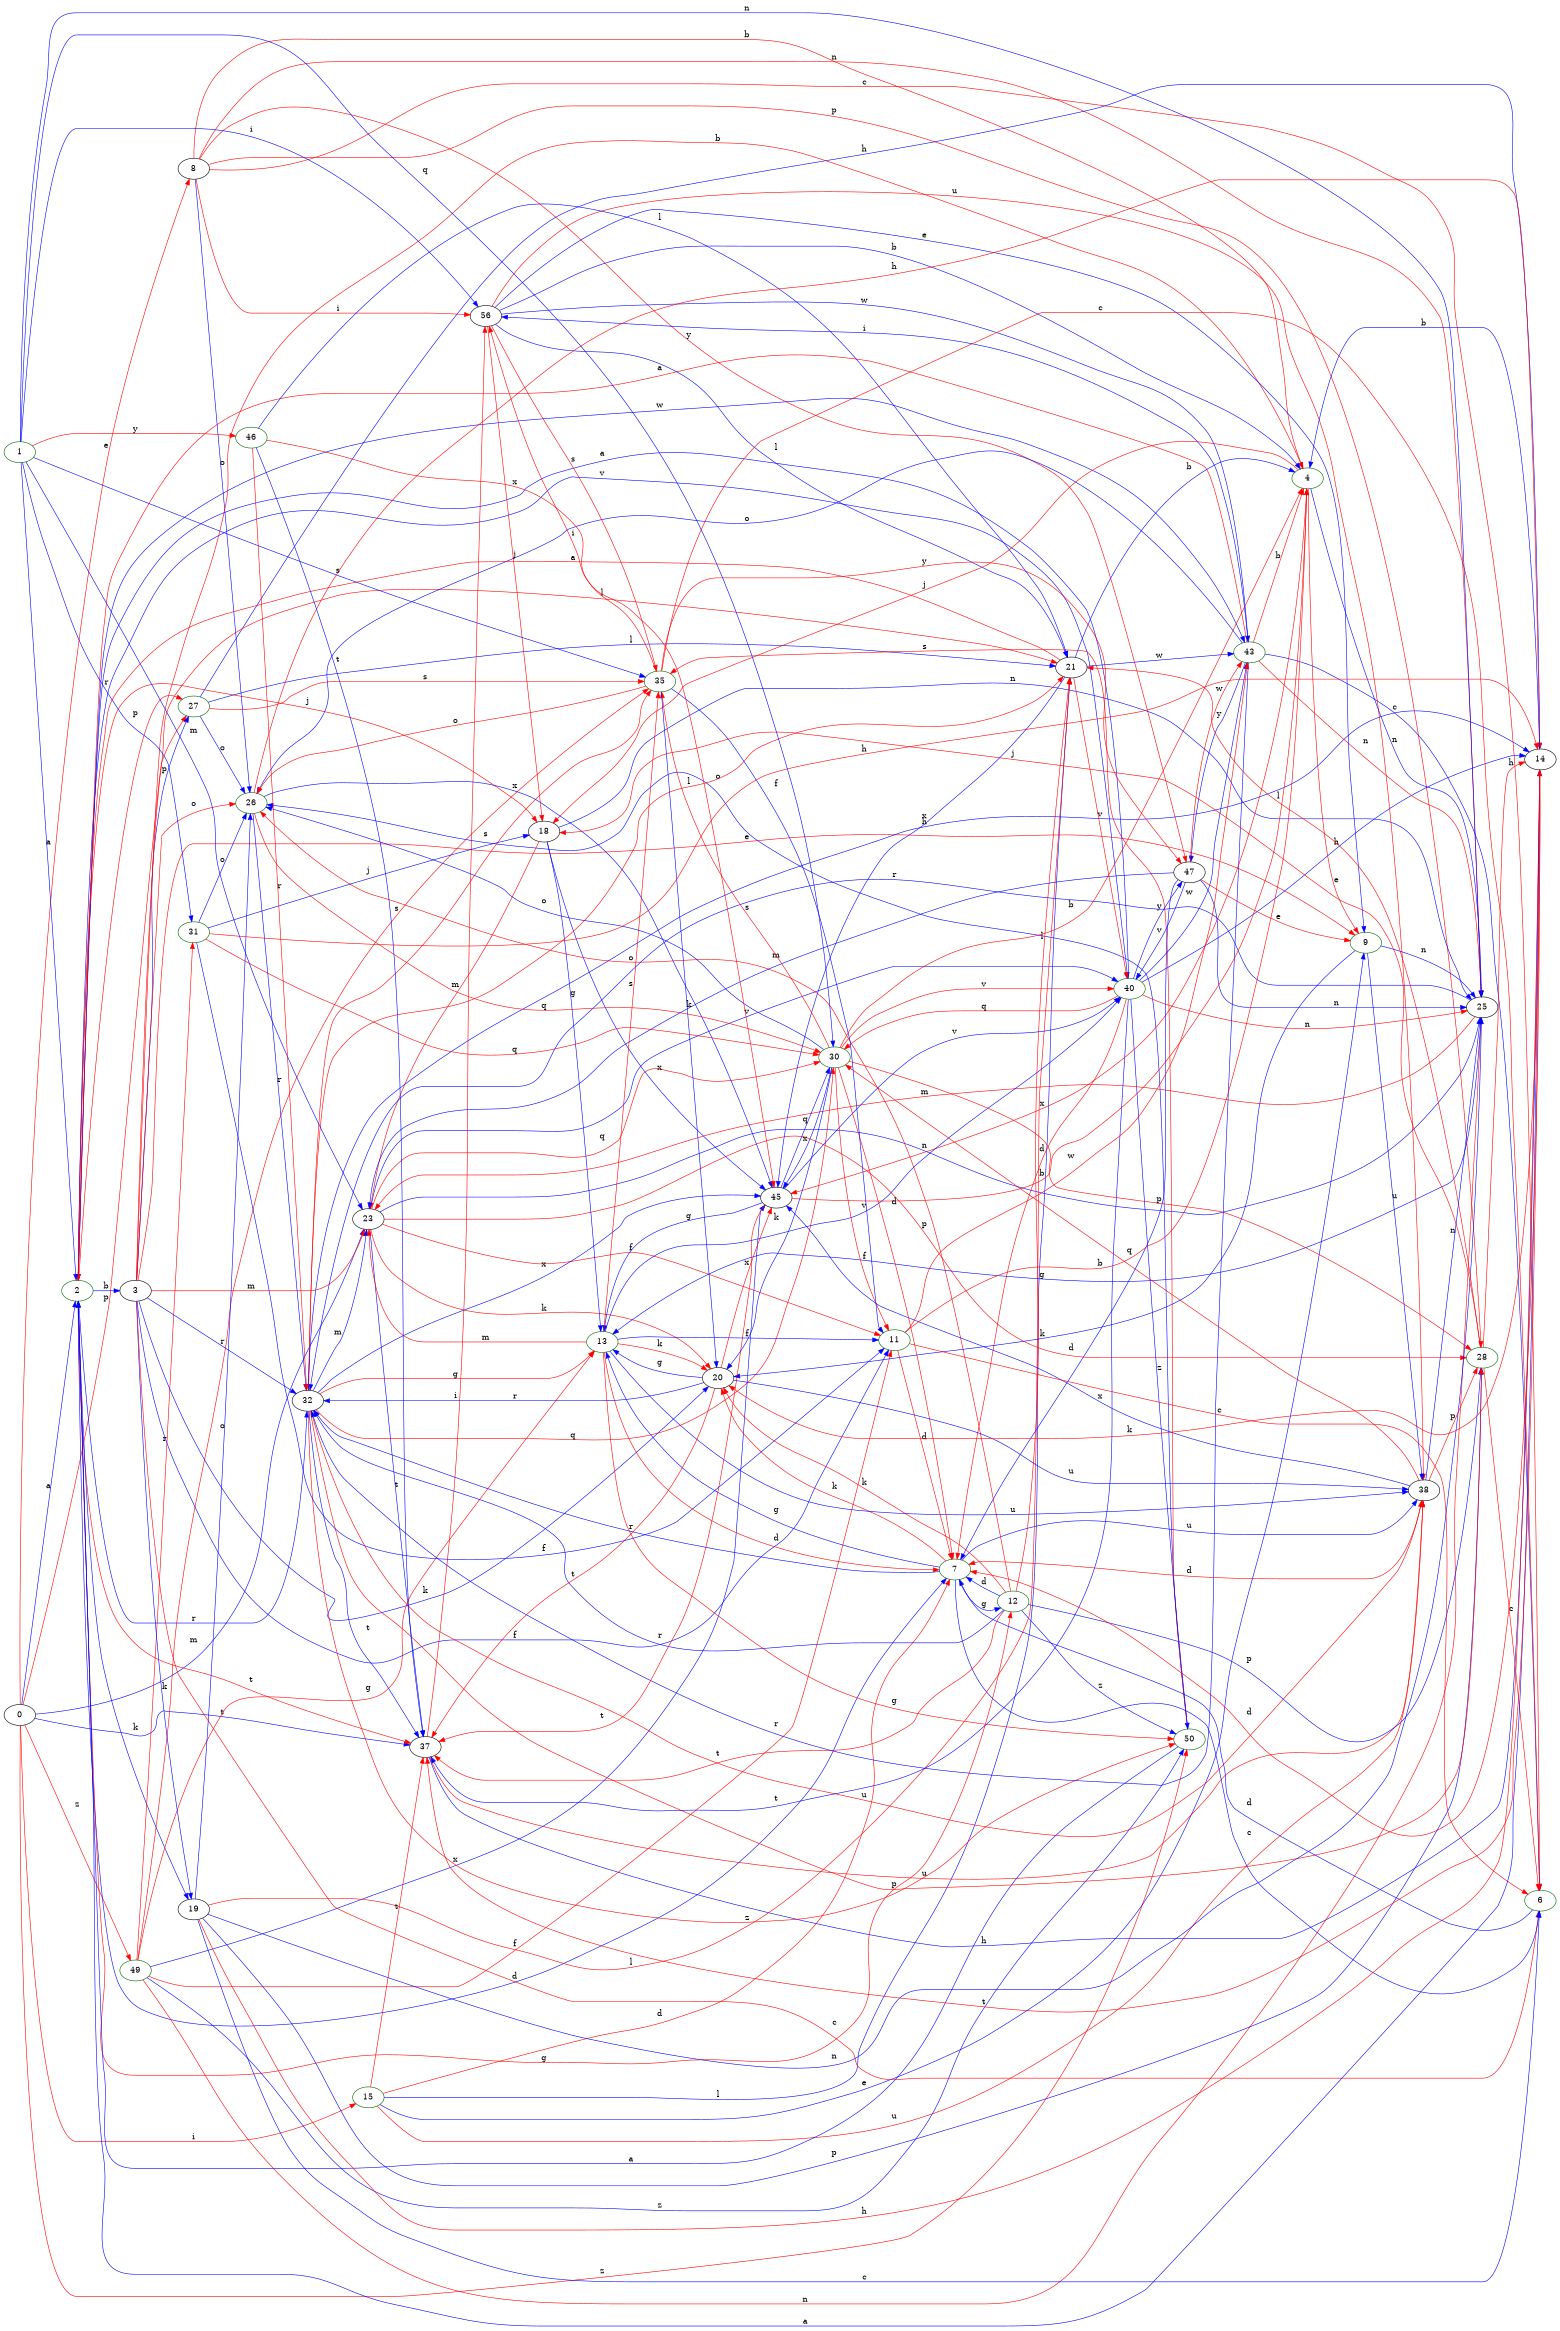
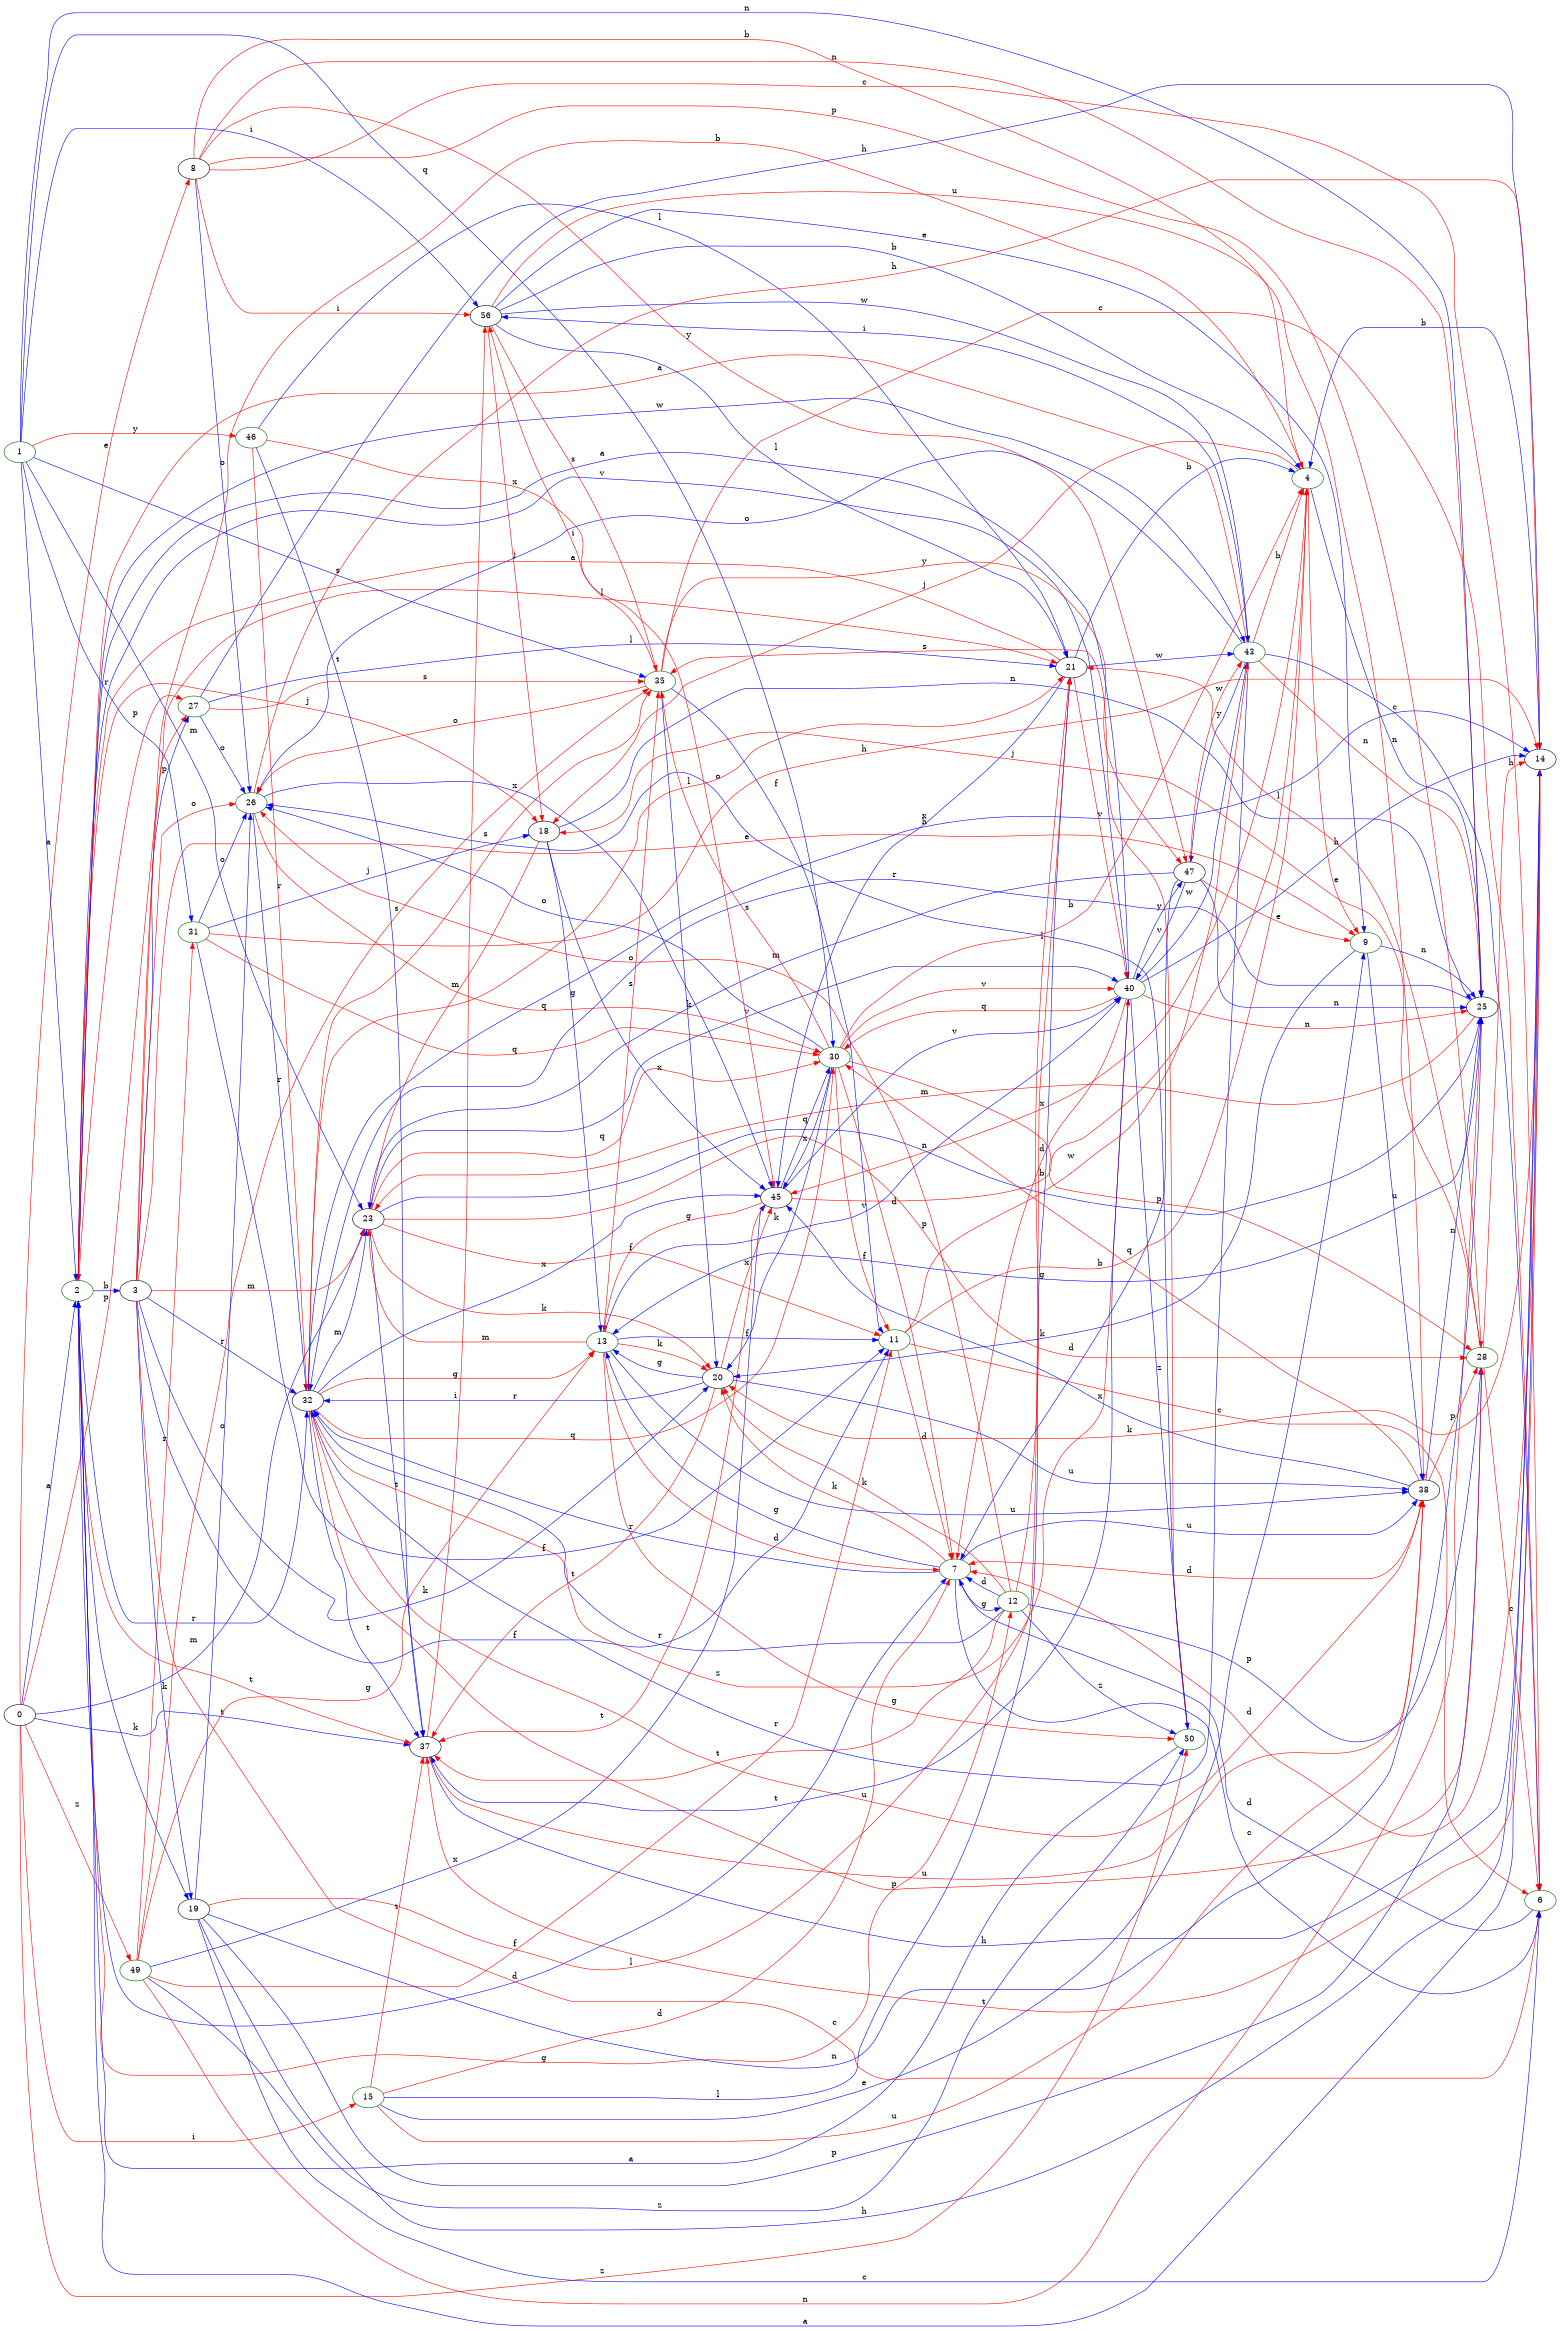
edge "45" -> "13": color blue -> red
edge "32" -> "50": now "32" -> "40"
edge "19" -> "14": color red -> blue
